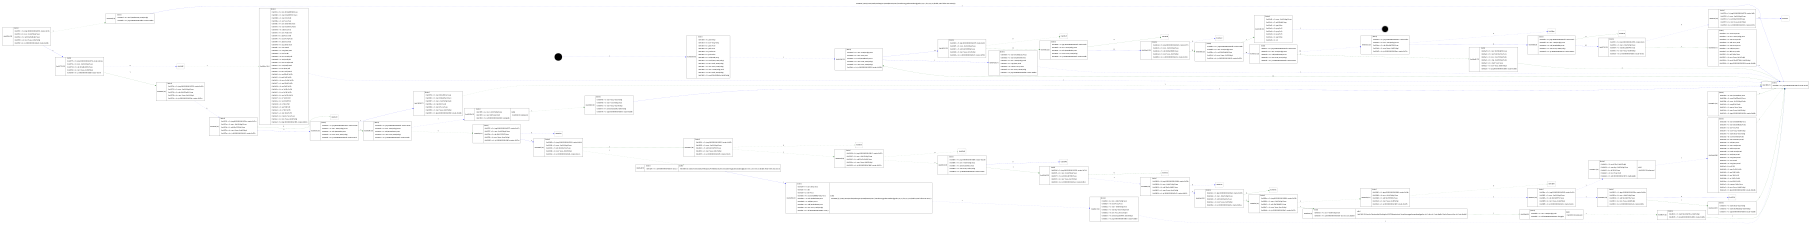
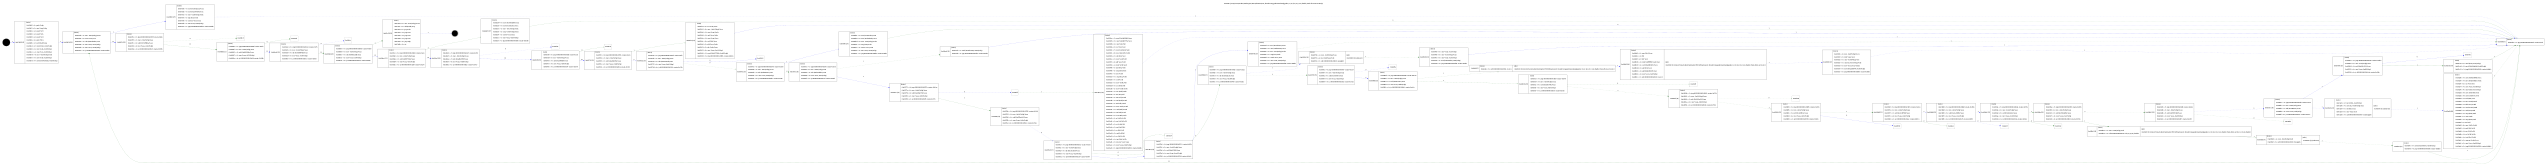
node "0x401743 [25]": added
